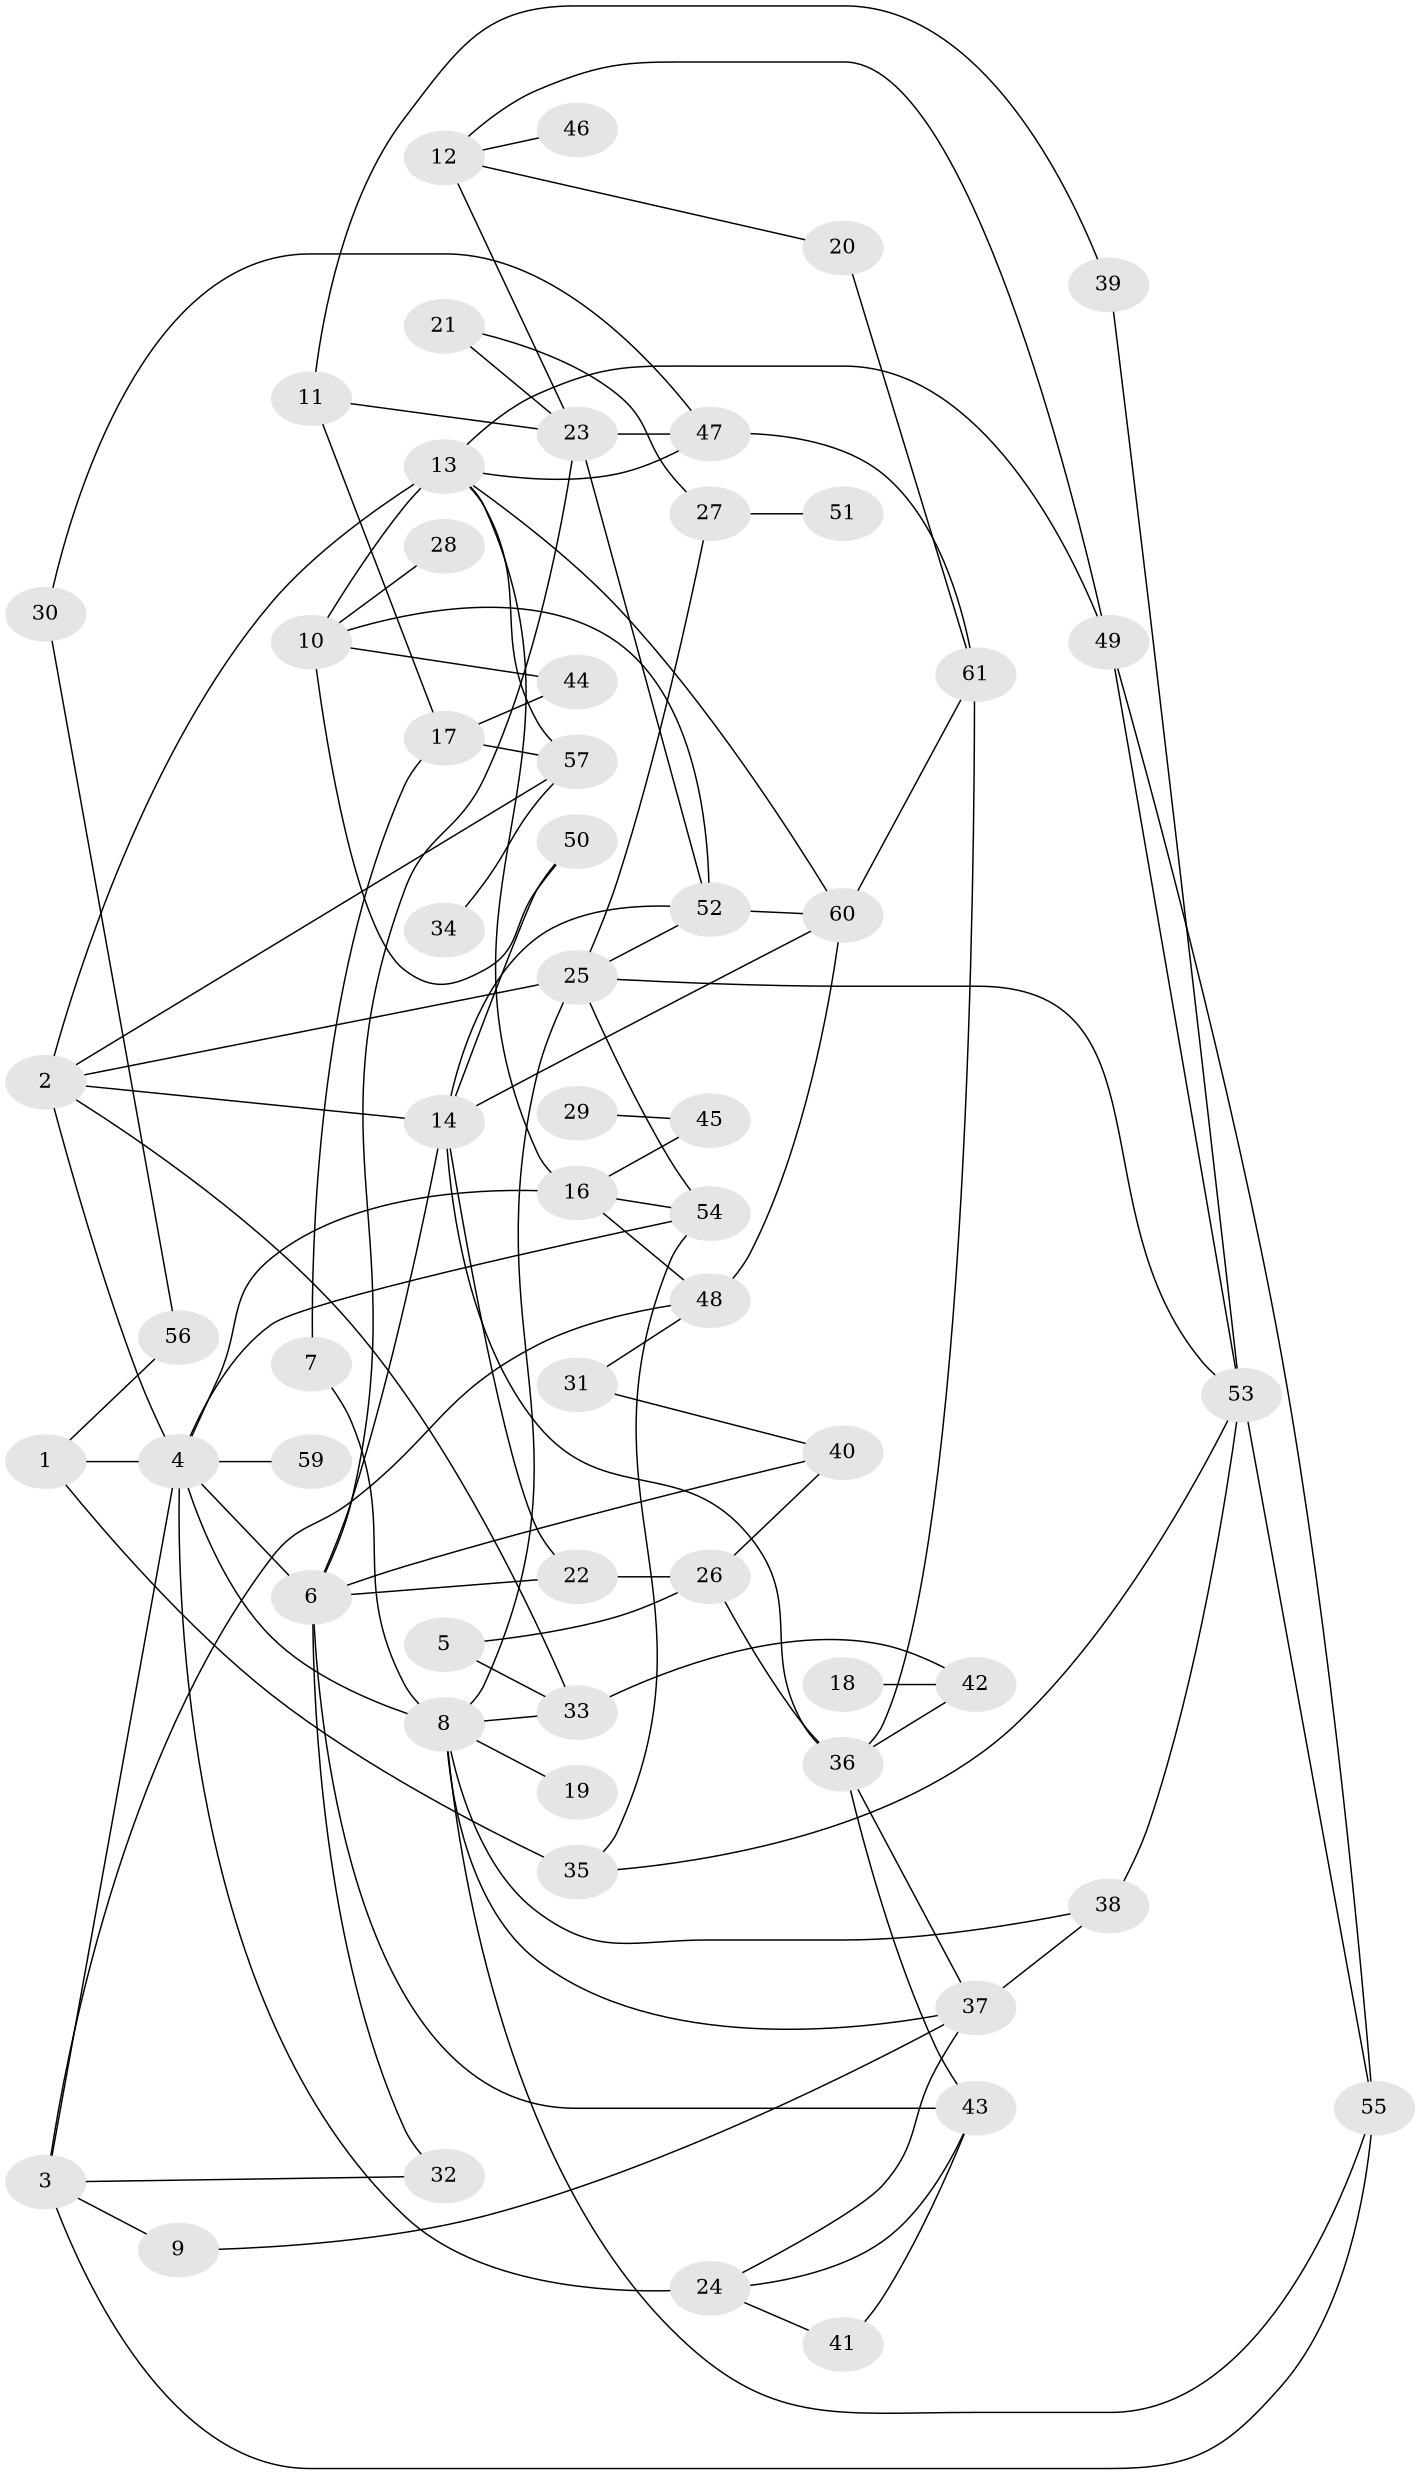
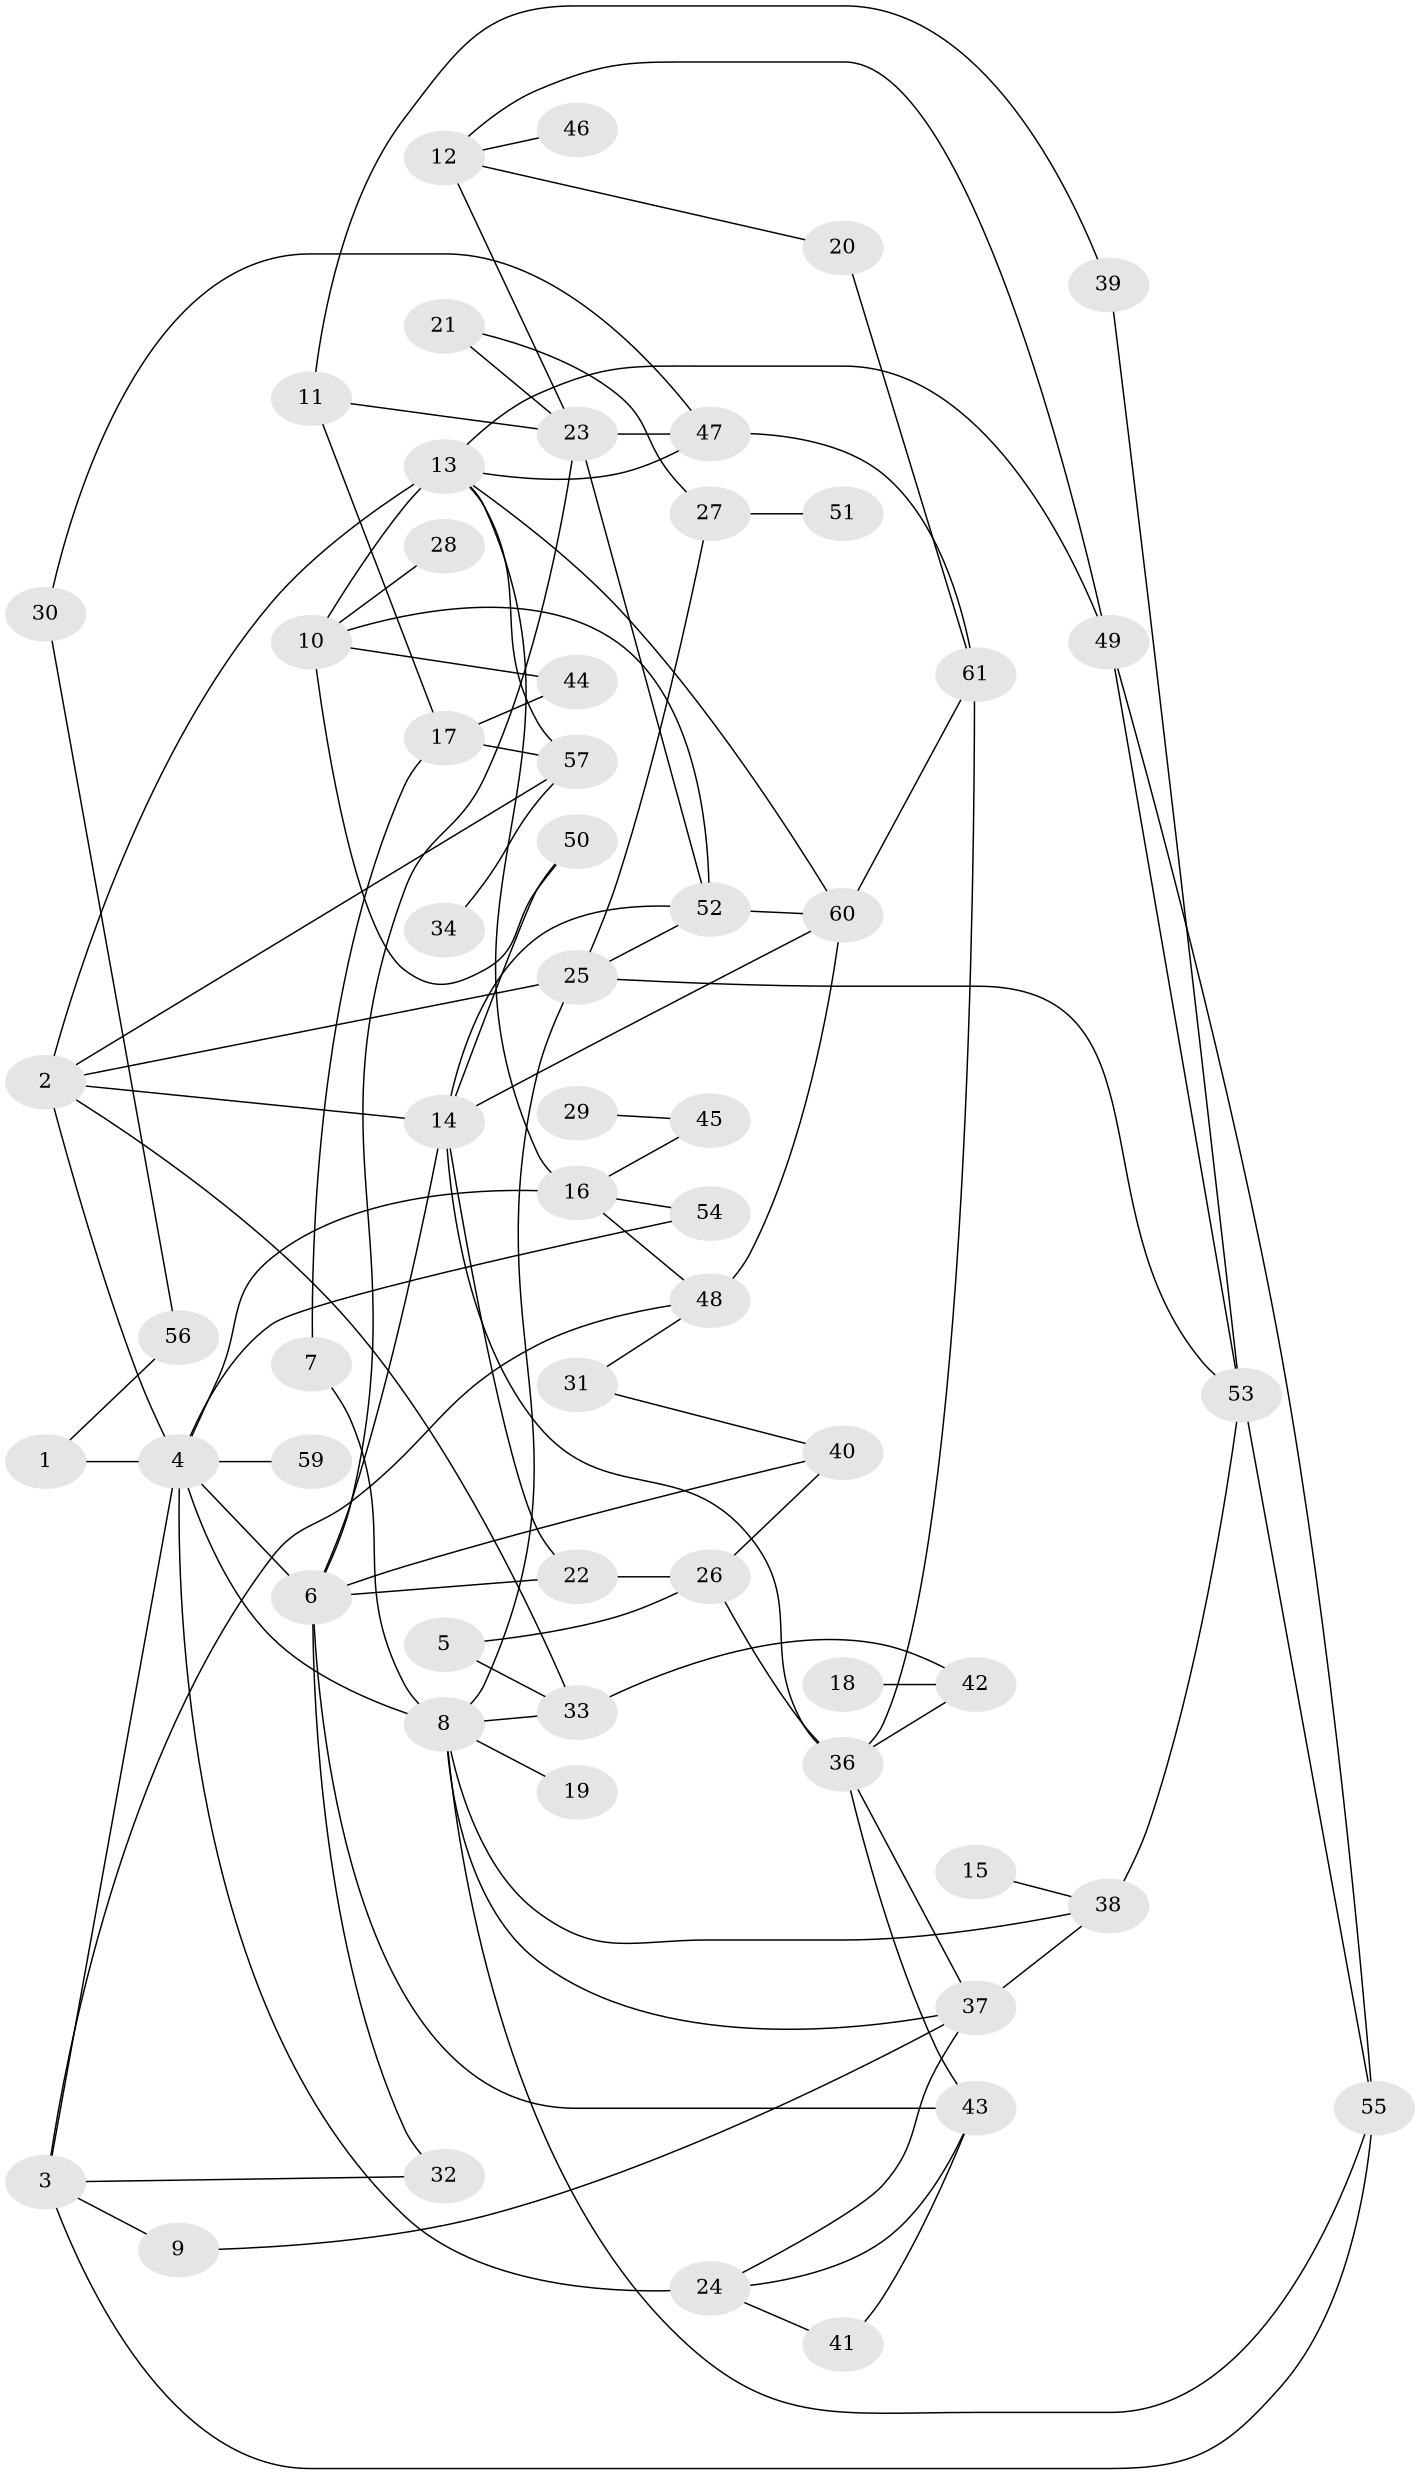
edge "25" -- "54": removed
node "35": removed
node "15": added
